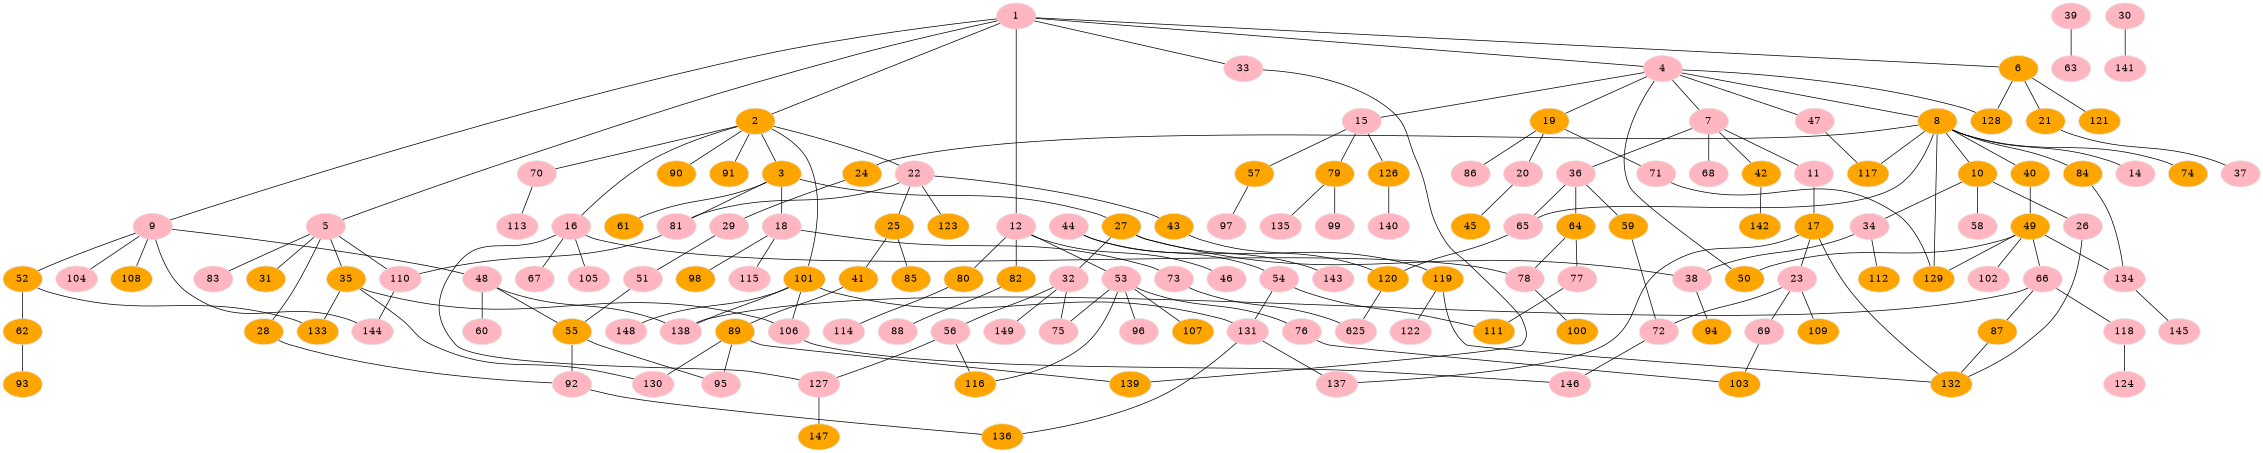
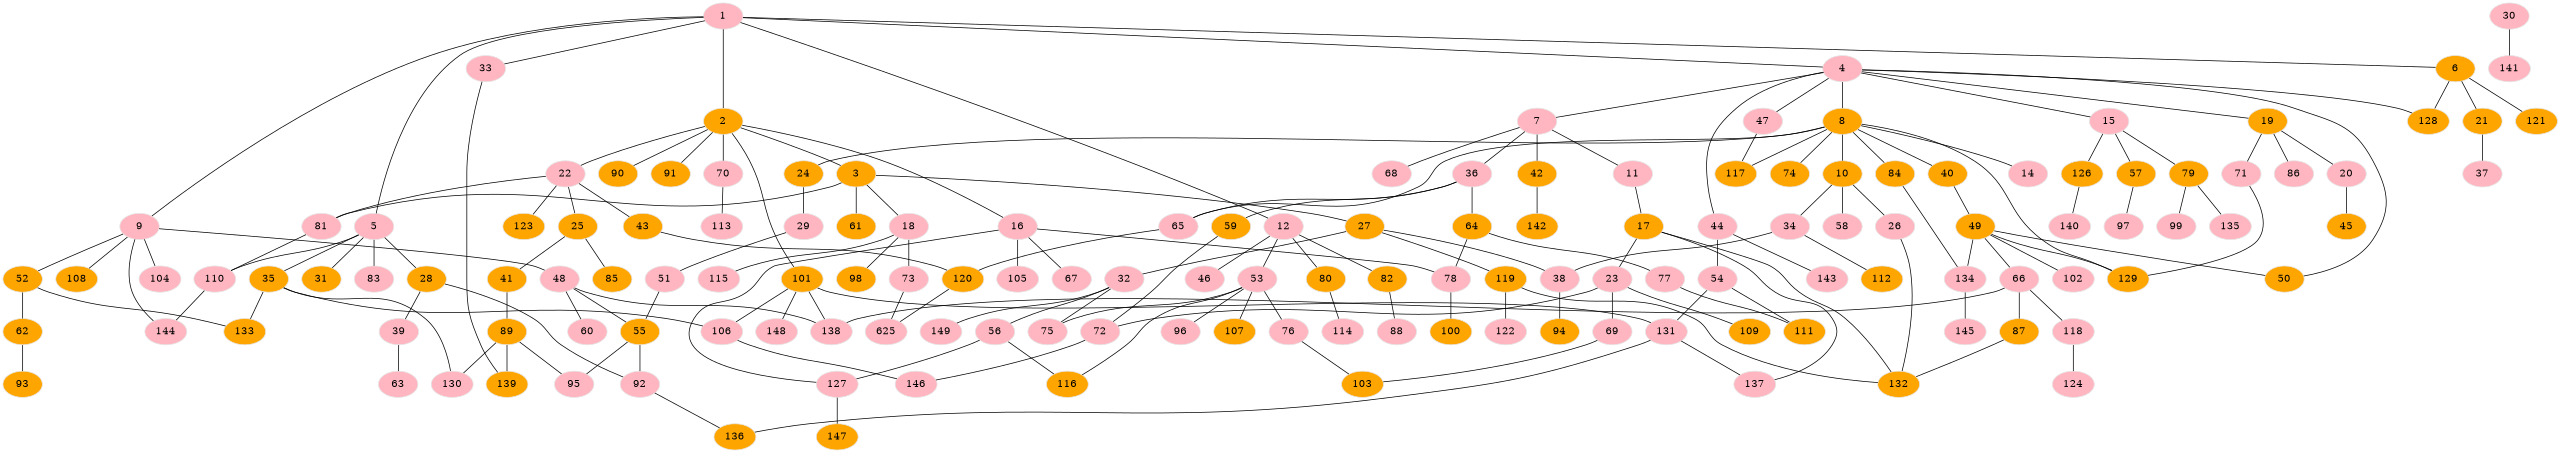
edge "4" -- "44": added
edge "28" -- "39": added
